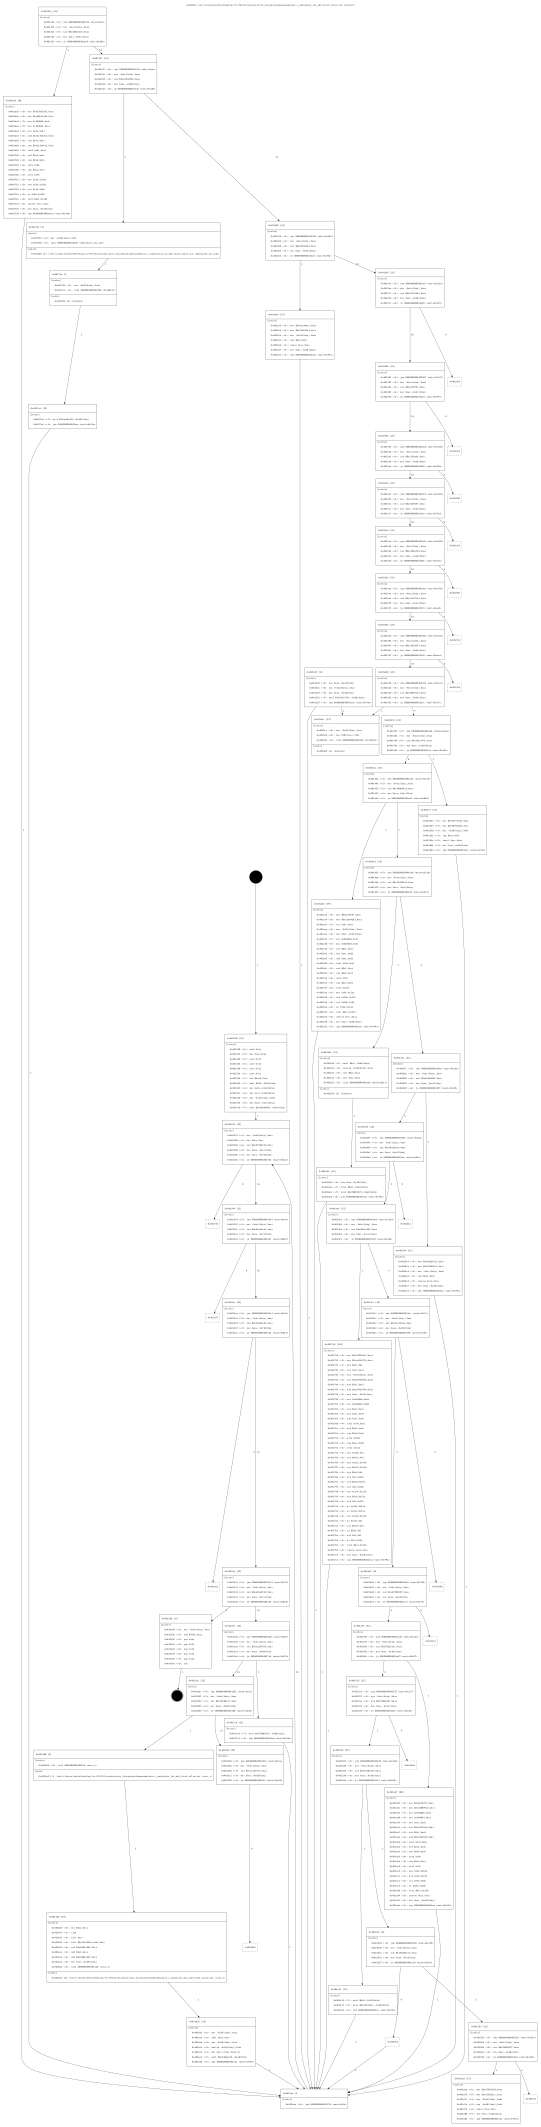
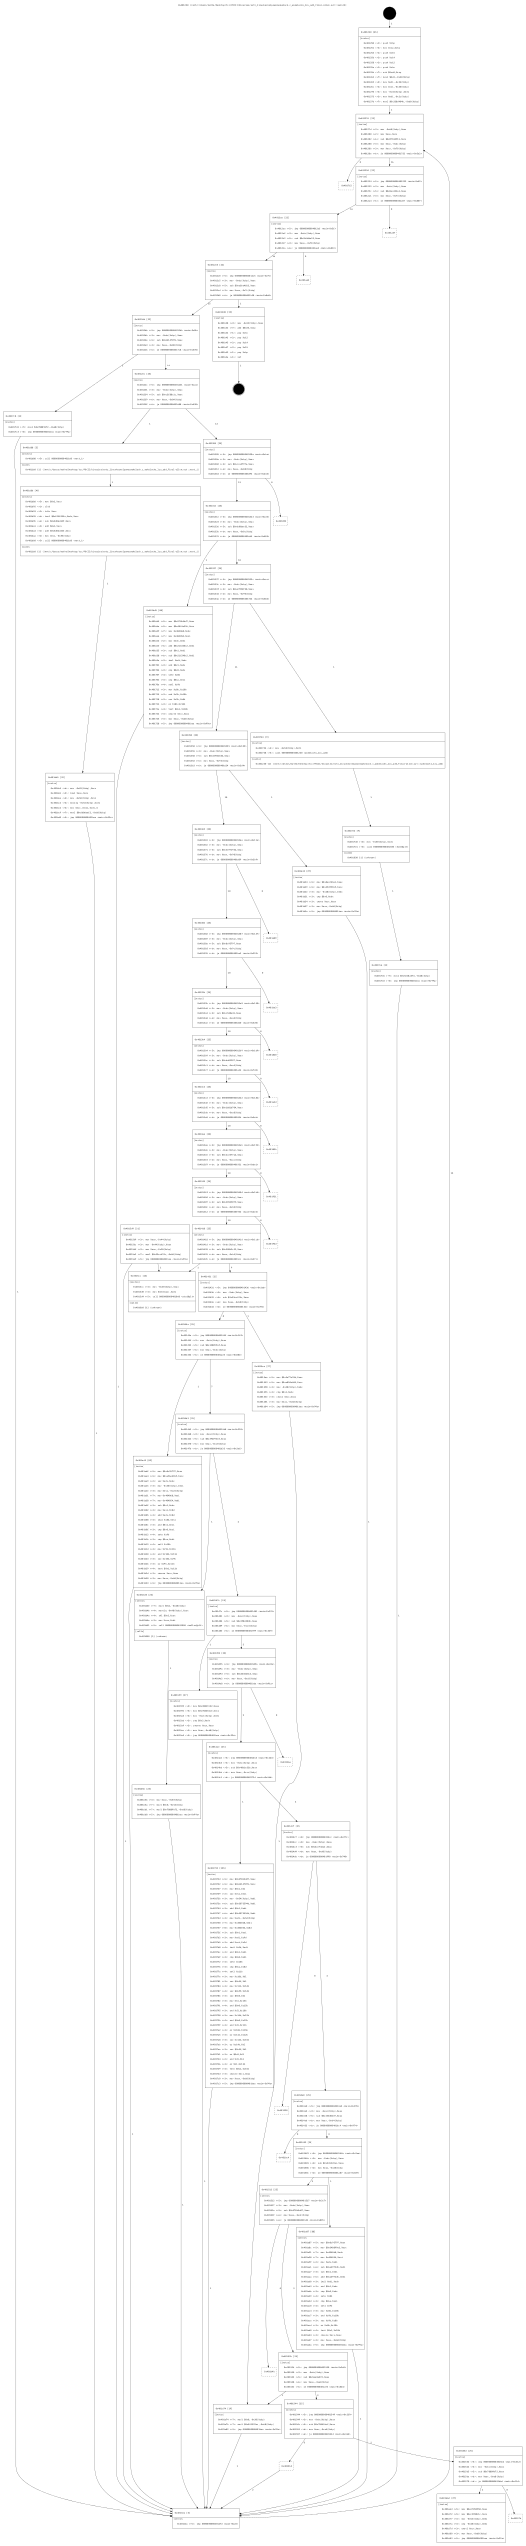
edge "0x401305 [25]" -> "0x40131e [25]": added, label "13"
edge "0x4015ee [27]" -> "0x401bea [5]": now "0x4015ee [27]" -> "0x401a74 [19]"
